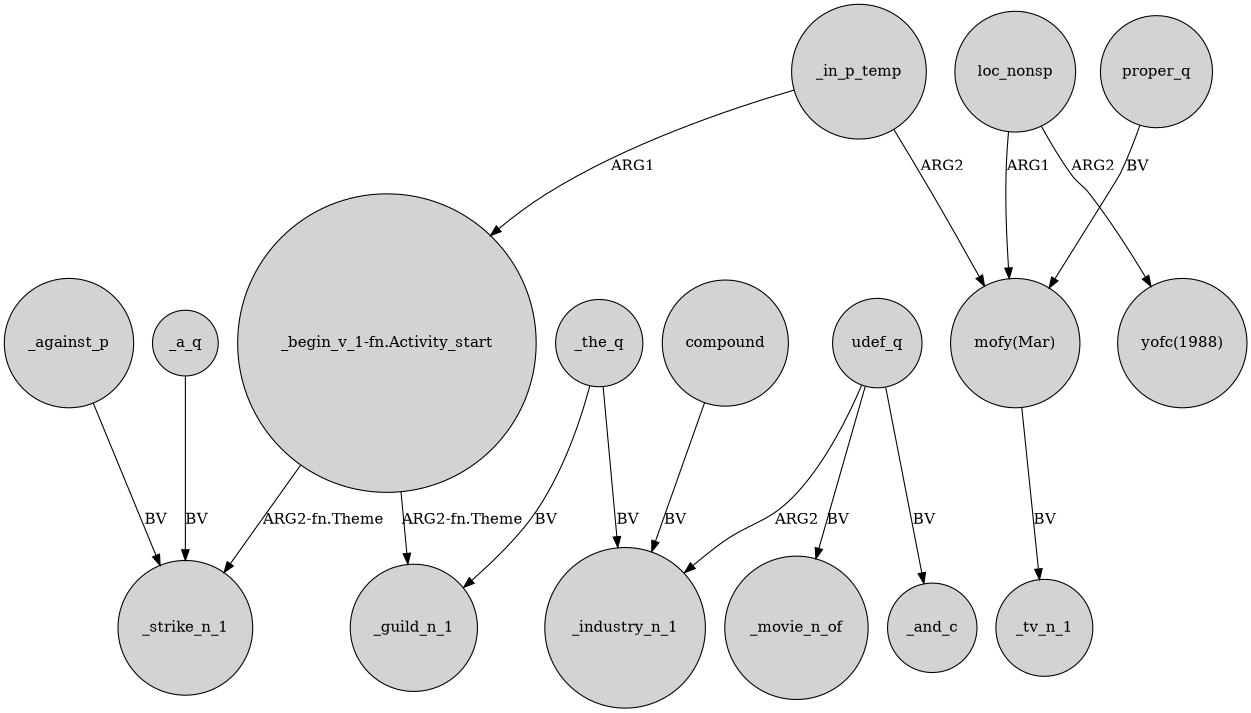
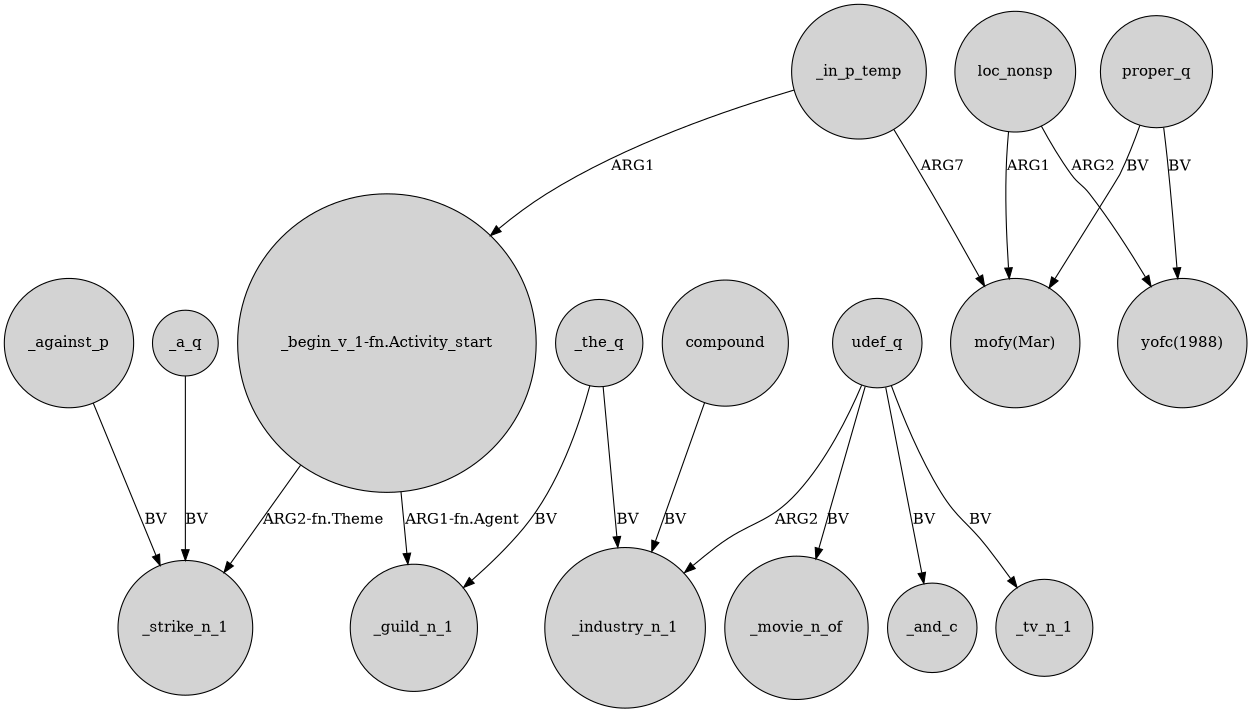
edge "_in_p_temp" -> "mofy(Mar)": label "ARG2" -> "ARG7"
edge "proper_q" -> "yofc(1988)": added, label "BV"
edge "mofy(Mar)" -> "_tv_n_1": now "udef_q" -> "_tv_n_1"
edge "_begin_v_1-fn.Activity_start" -> "_guild_n_1": label "ARG2-fn.Theme" -> "ARG1-fn.Agent"
